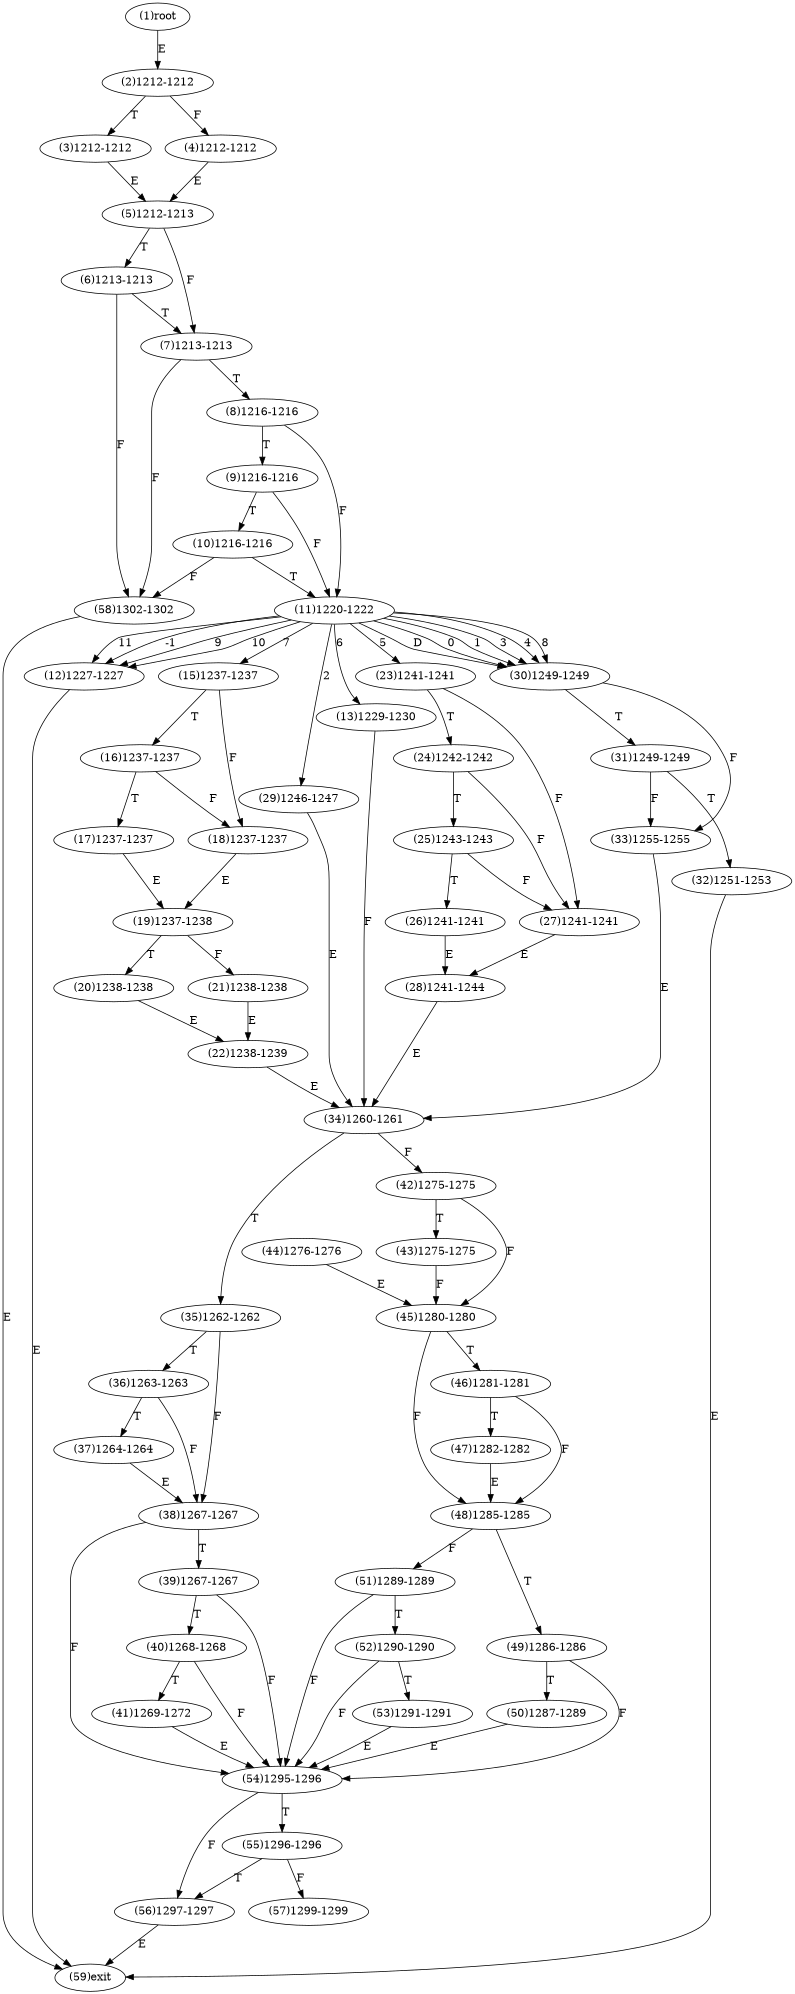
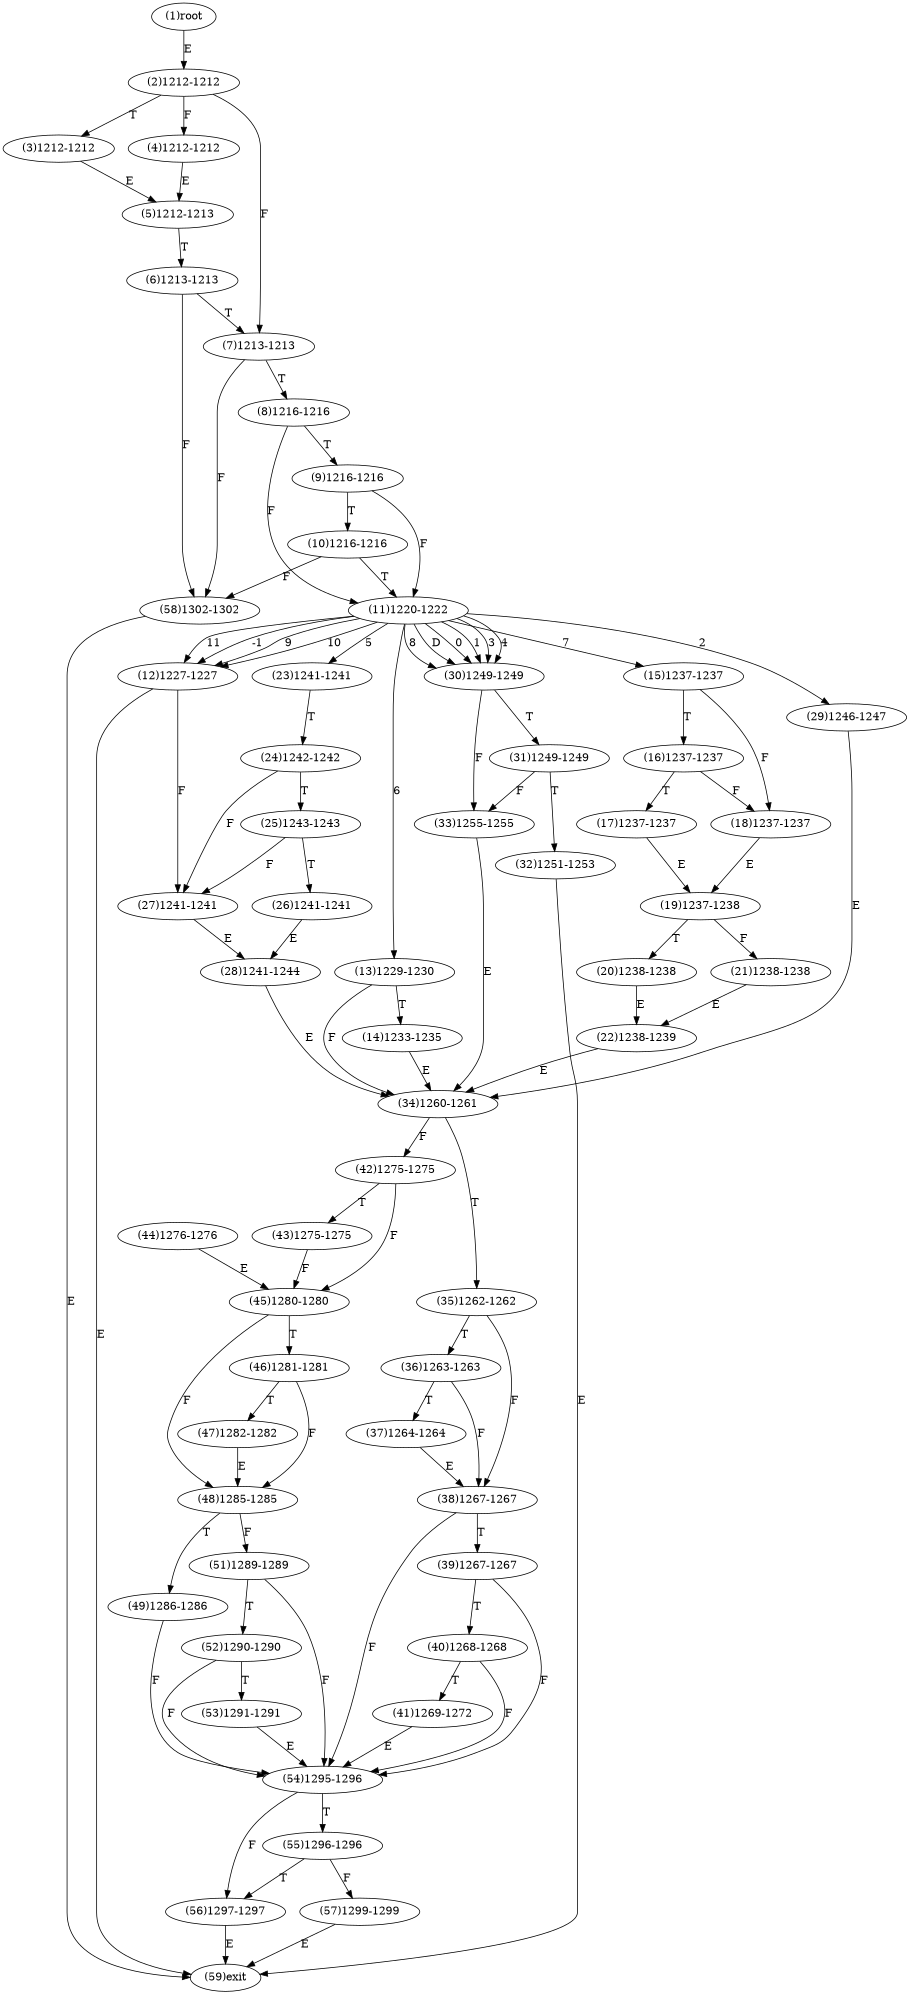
edge "(5)1212-1213" -> "(7)1213-1213": now "(2)1212-1212" -> "(7)1213-1213"
edge "(23)1241-1241" -> "(27)1241-1241": now "(12)1227-1227" -> "(27)1241-1241"
node "(14)1233-1235": added
node "(50)1287-1289": removed
edge "(57)1299-1299" -> "(59)exit": added, label "E"
